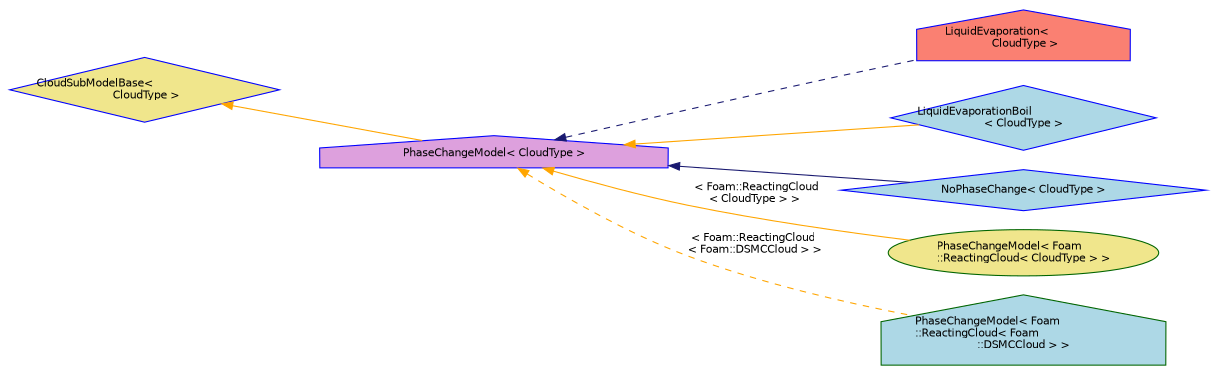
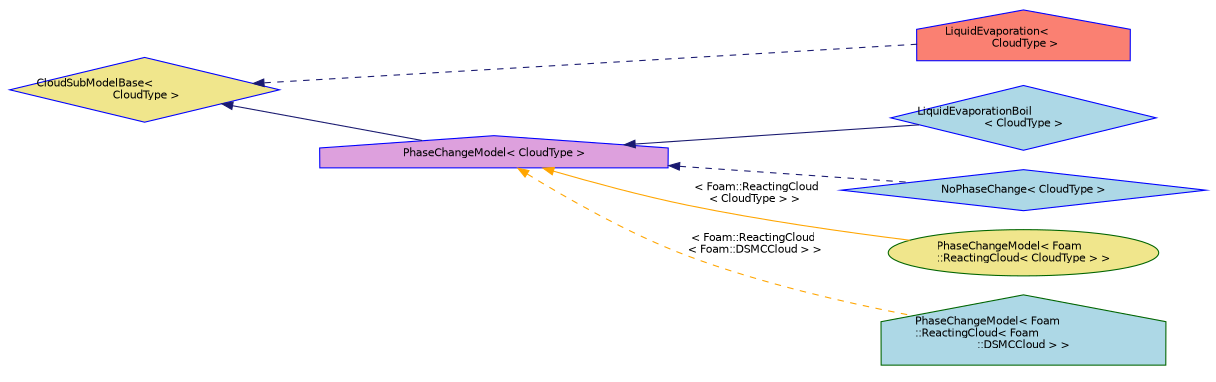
edge "LiquidEvaporation< CloudType >" -> "PhaseChangeModel< CloudType >": now "LiquidEvaporation< CloudType >" -> "CloudSubModelBase< CloudType >"
edge "PhaseChangeModel< CloudType >" -> "CloudSubModelBase< CloudType >": color orange -> midnightblue
edge "LiquidEvaporationBoil < CloudType >" -> "PhaseChangeModel< CloudType >": color orange -> midnightblue
edge "NoPhaseChange< CloudType >" -> "PhaseChangeModel< CloudType >": style solid -> dashed
